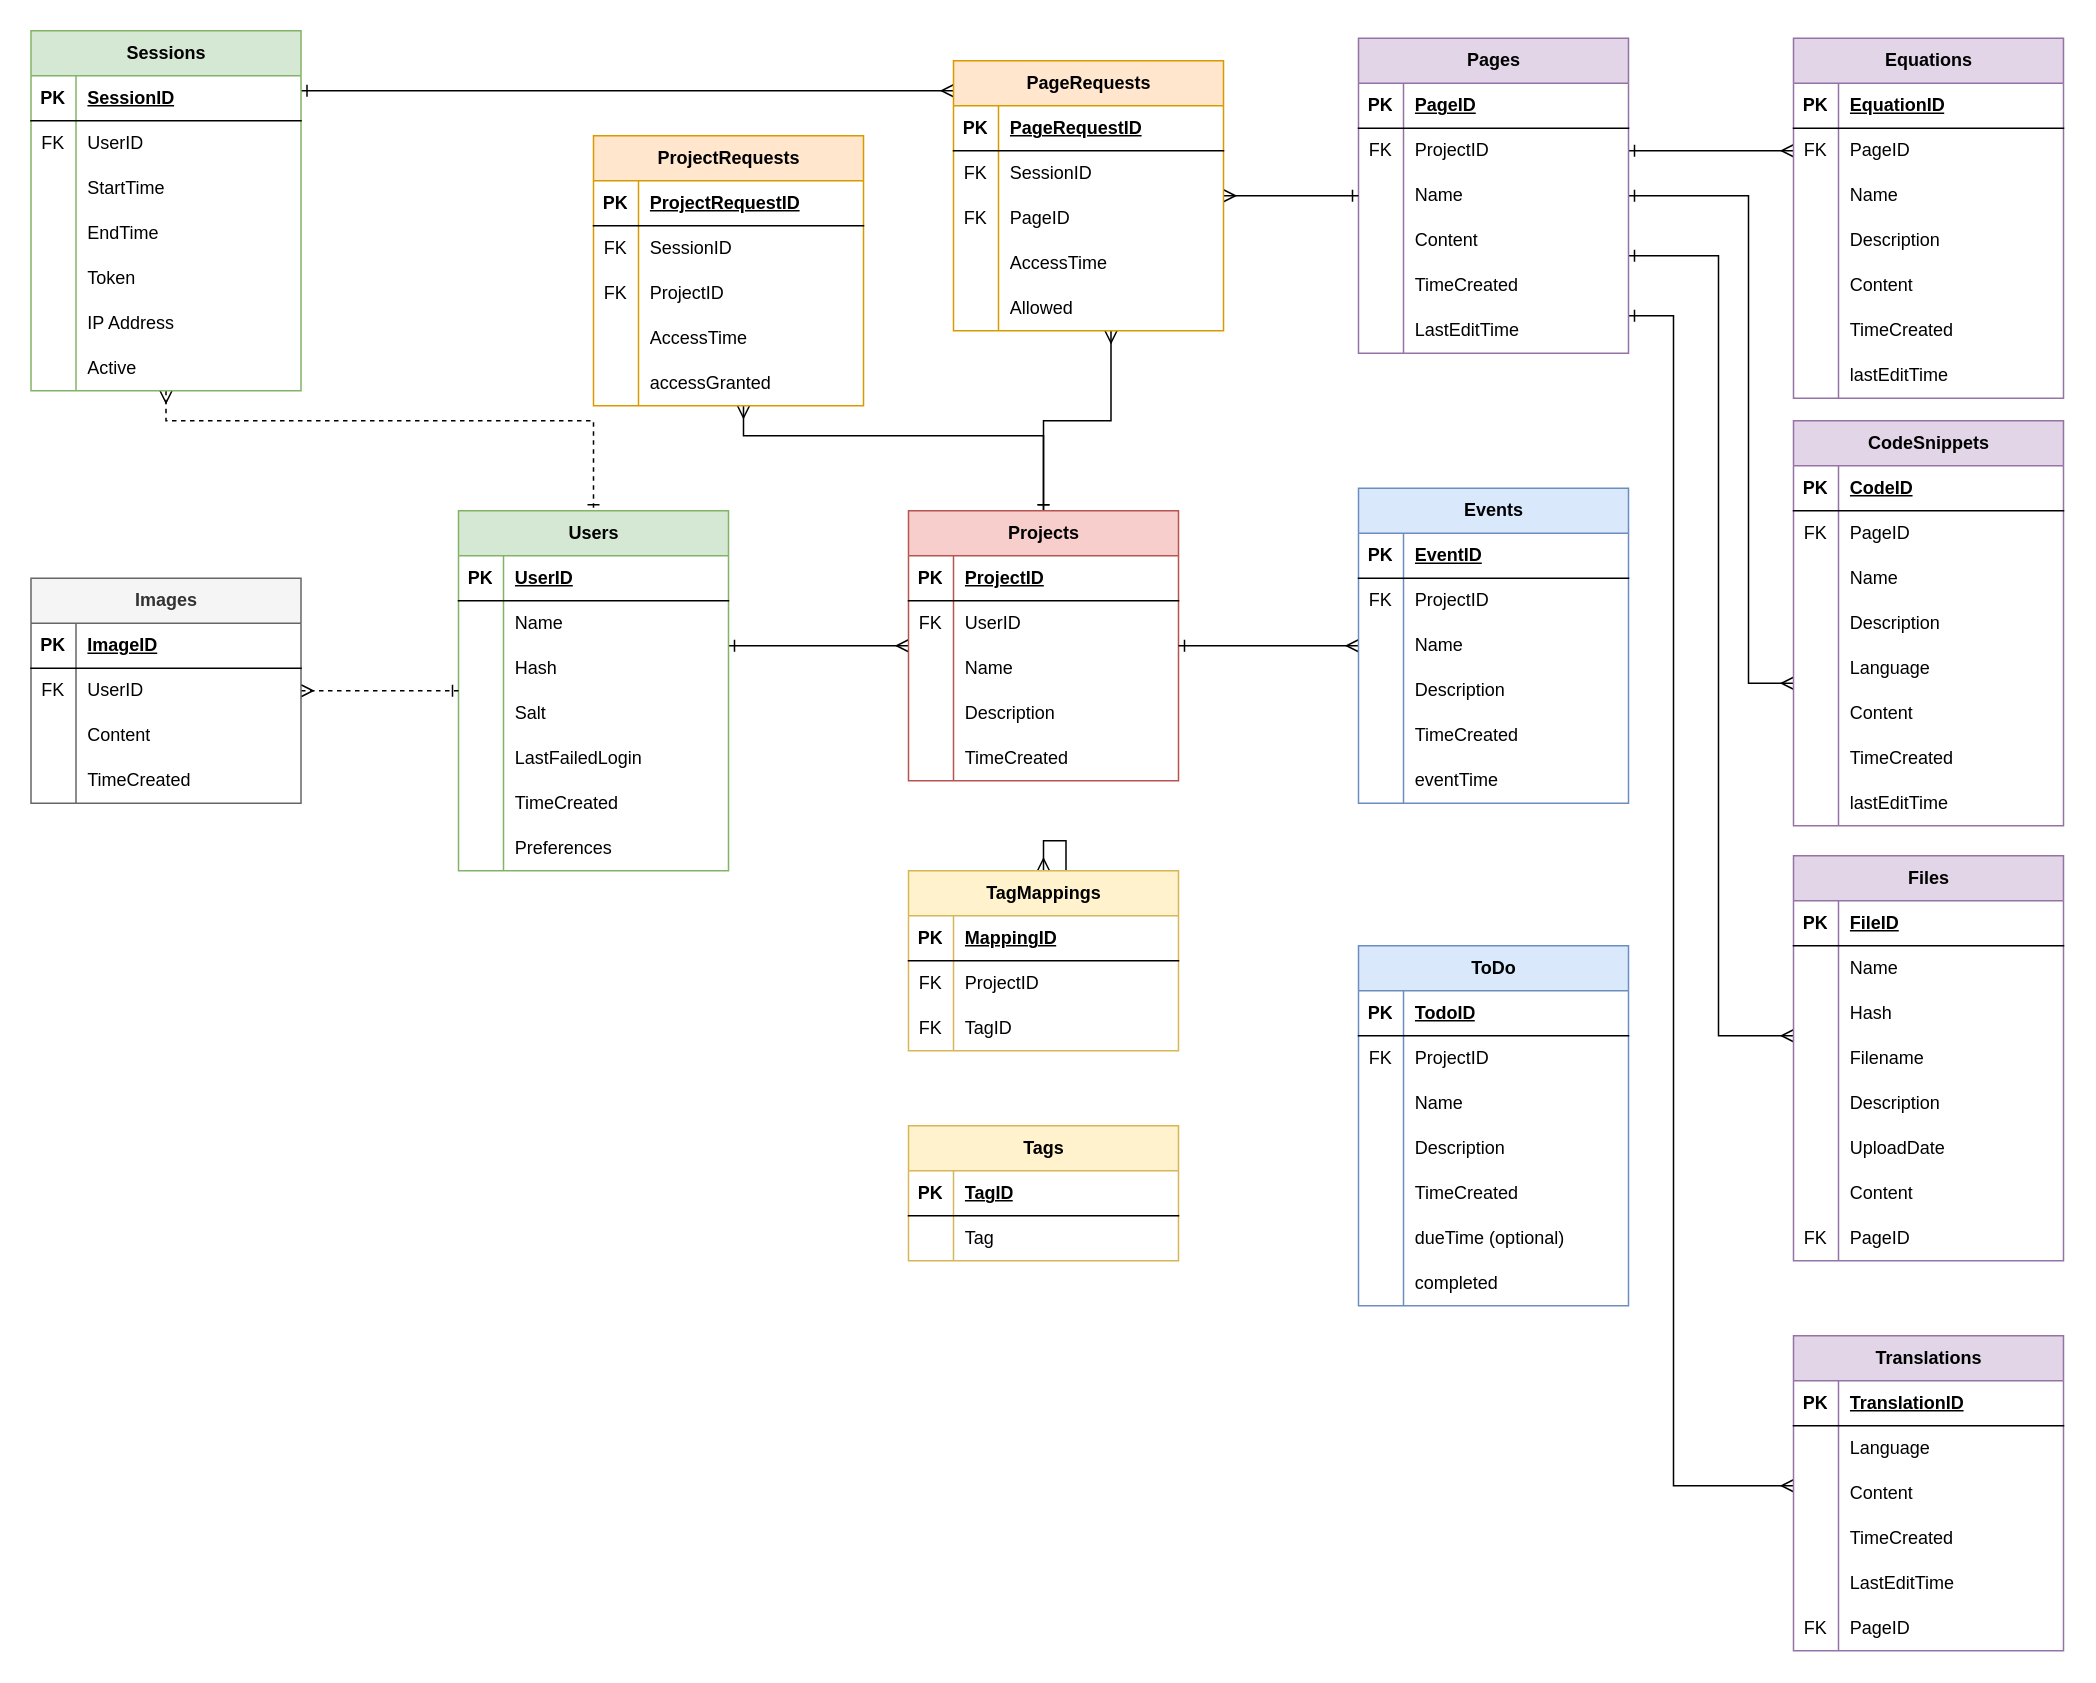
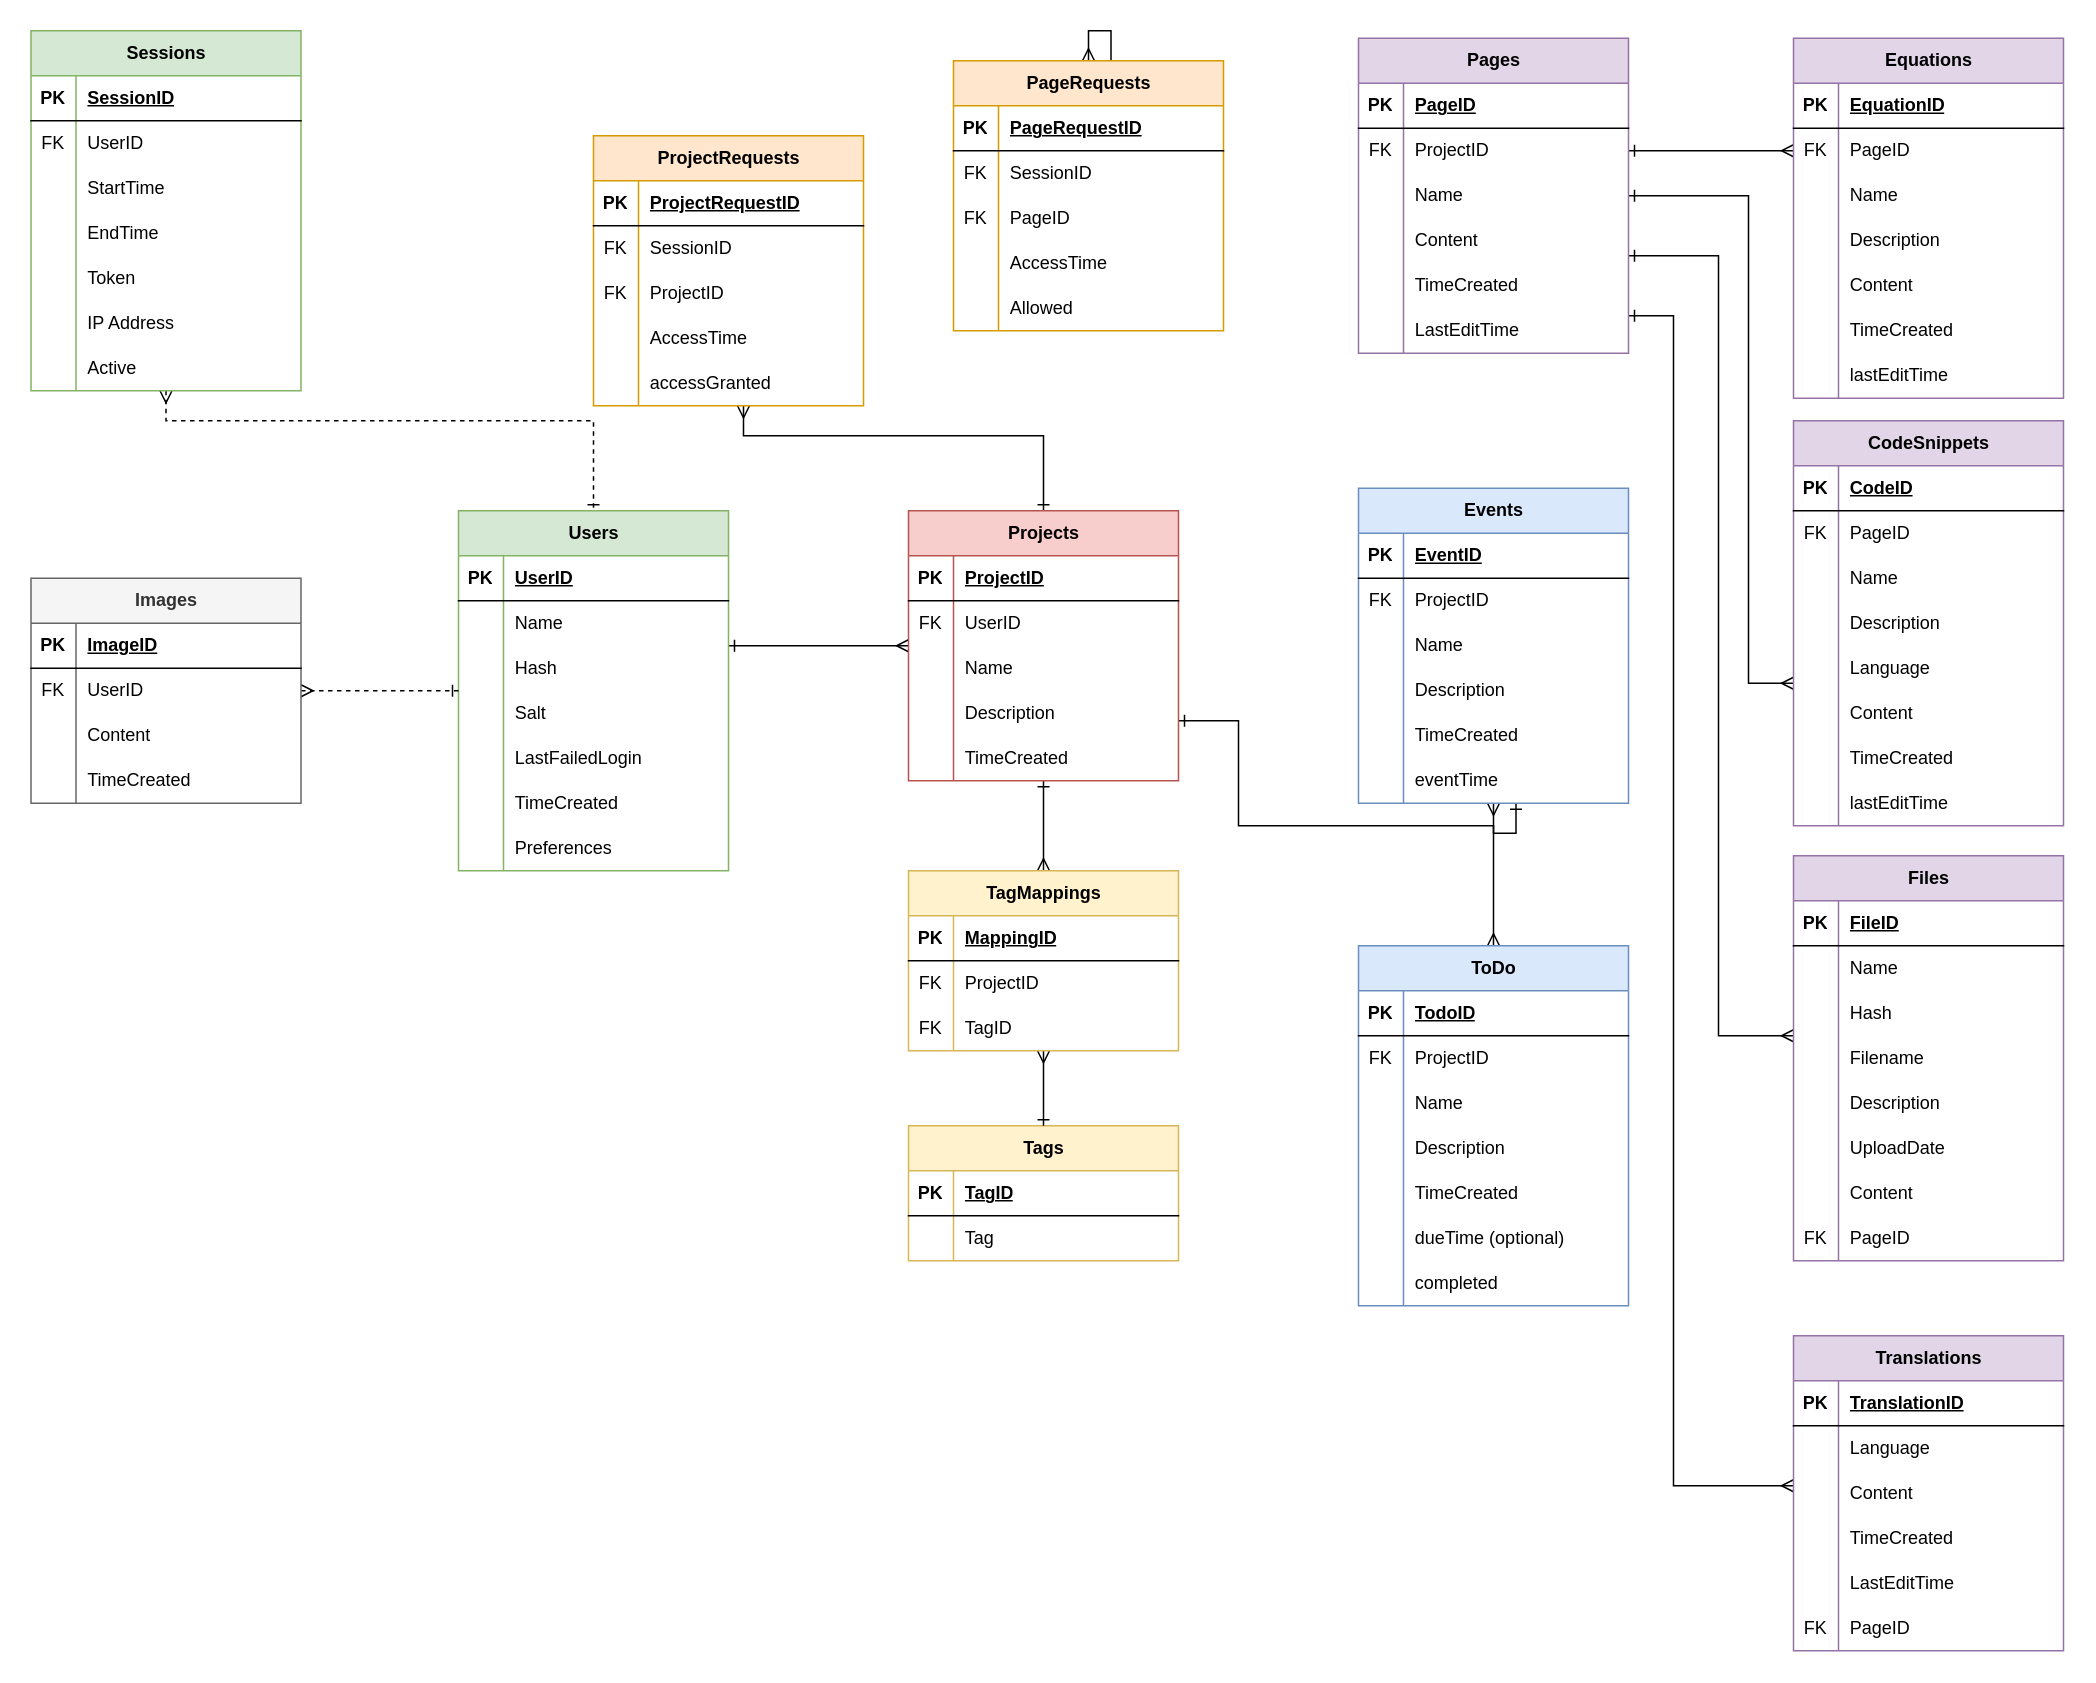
edge "PageRequests" -- "Sessions": removed
edge "PageRequests" -- "Pages": now "PageRequests" -- "PageRequestID"
edge "Allowed" -- "Projects": now "TagMappings" -- "Projects"
edge "Projects" -- "Events": now "eventTime" -- "Events"
edge "Projects" -- "ToDo": added
edge "MappingID" -- "TagMappings": now "Tags" -- "TagMappings"
